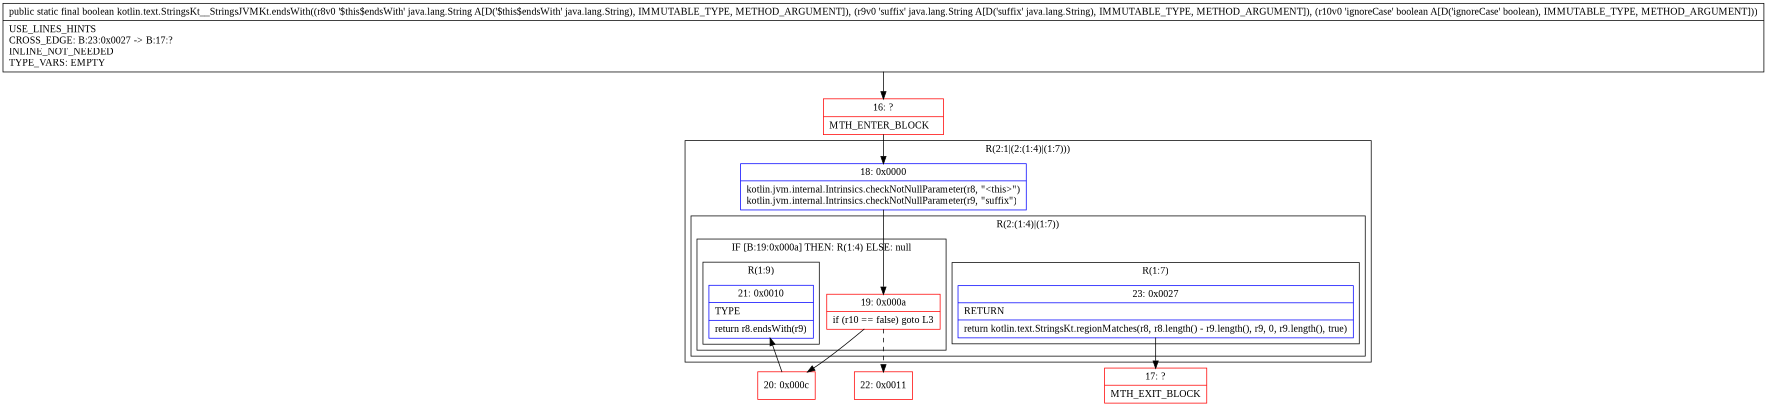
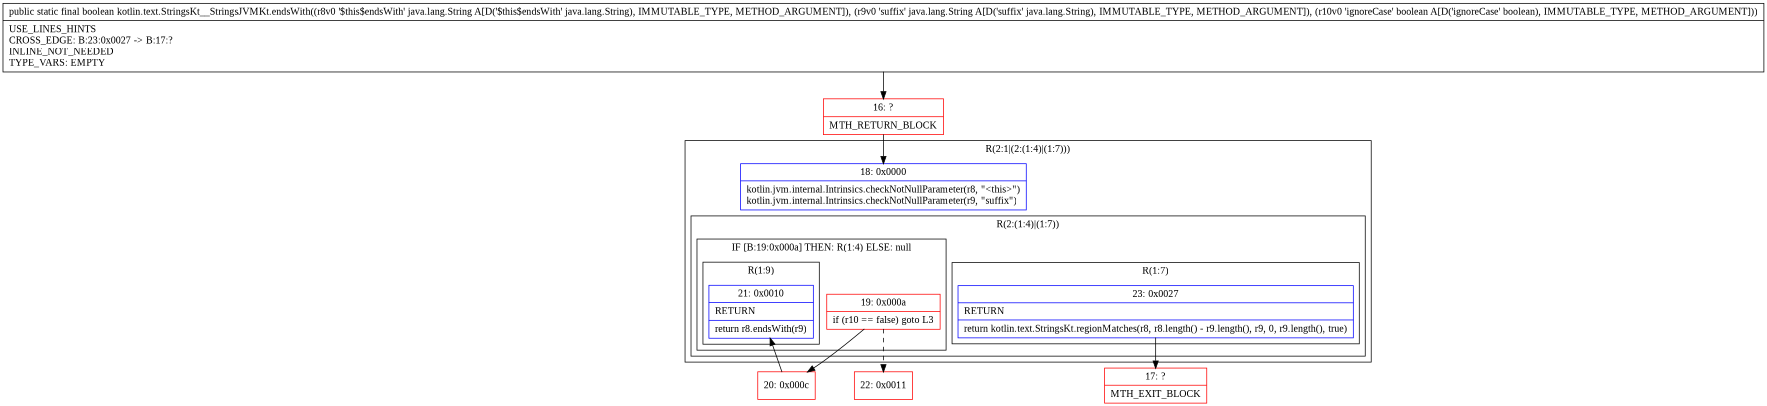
node "16: ?": text "MTH_ENTER_BLOCK" -> "MTH_RETURN_BLOCK"
edge "18: 0x0000" -> "19: 0x000a": removed
node "21: 0x0010": text "TYPE" -> "RETURN"
